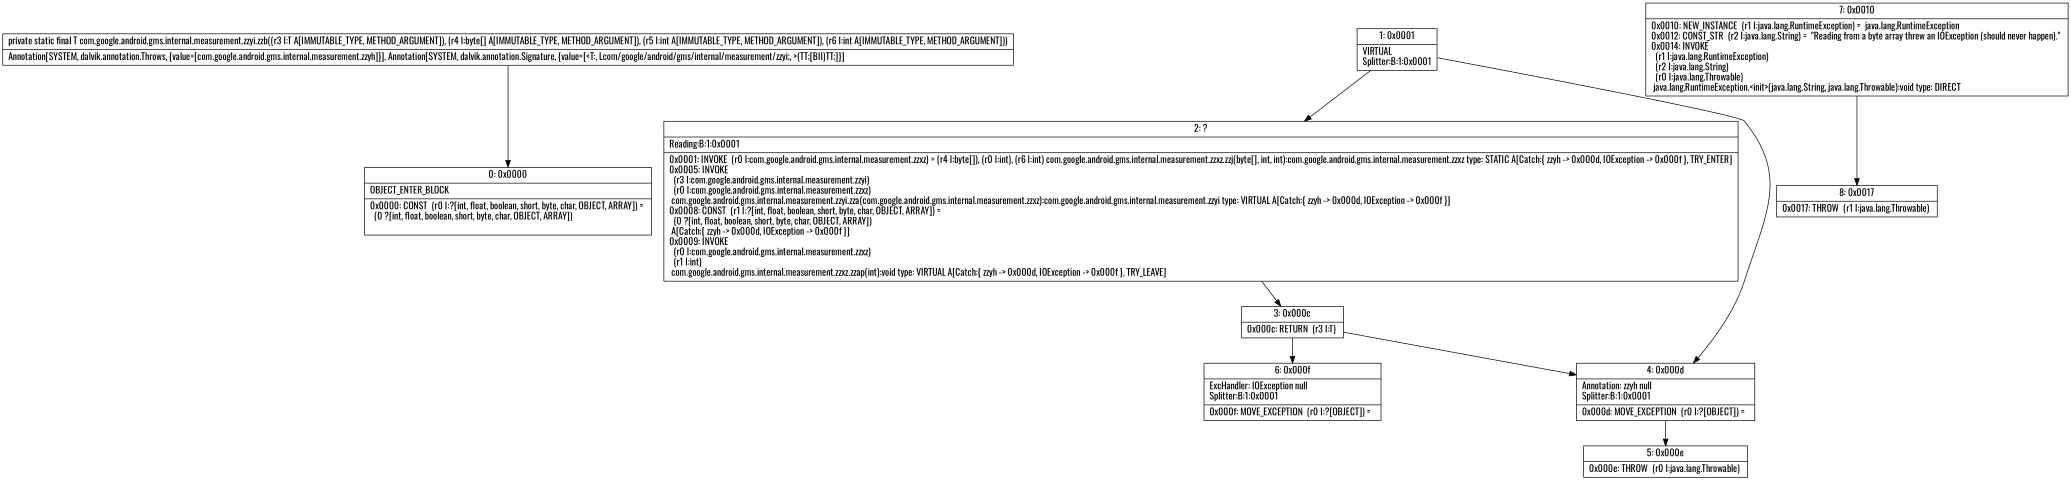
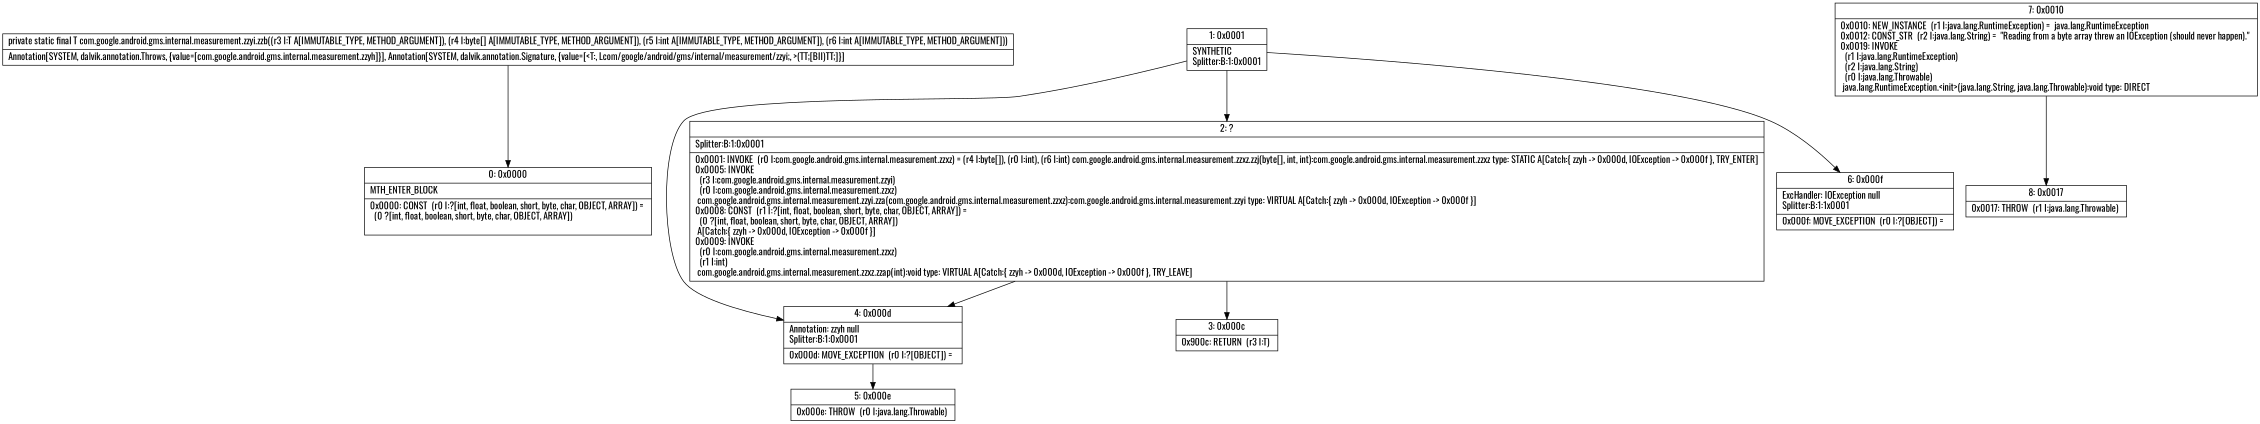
node "7: 0x0010": text "0x0014: INVOKE" -> "0x0019: INVOKE"
node "1: 0x0001": text "VIRTUAL" -> "SYNTHETIC"
node "2: ?": text "Reading:B:1:0x0001" -> "Splitter:B:1:0x0001"
node "0: 0x0000": text "OBJECT_ENTER_BLOCK" -> "MTH_ENTER_BLOCK"
node "3: 0x000c": text "0x000c: RETURN  (r3 I:T)" -> "0x900c: RETURN  (r3 I:T)"
edge "3: 0x000c" -> "6: 0x000f": now "1: 0x0001" -> "6: 0x000f"
edge "3: 0x000c" -> "4: 0x000d": now "2: ?" -> "4: 0x000d"
node "6: 0x000f": text "Splitter:B:1:0x0001" -> "Splitter:B:1:1x0001"
